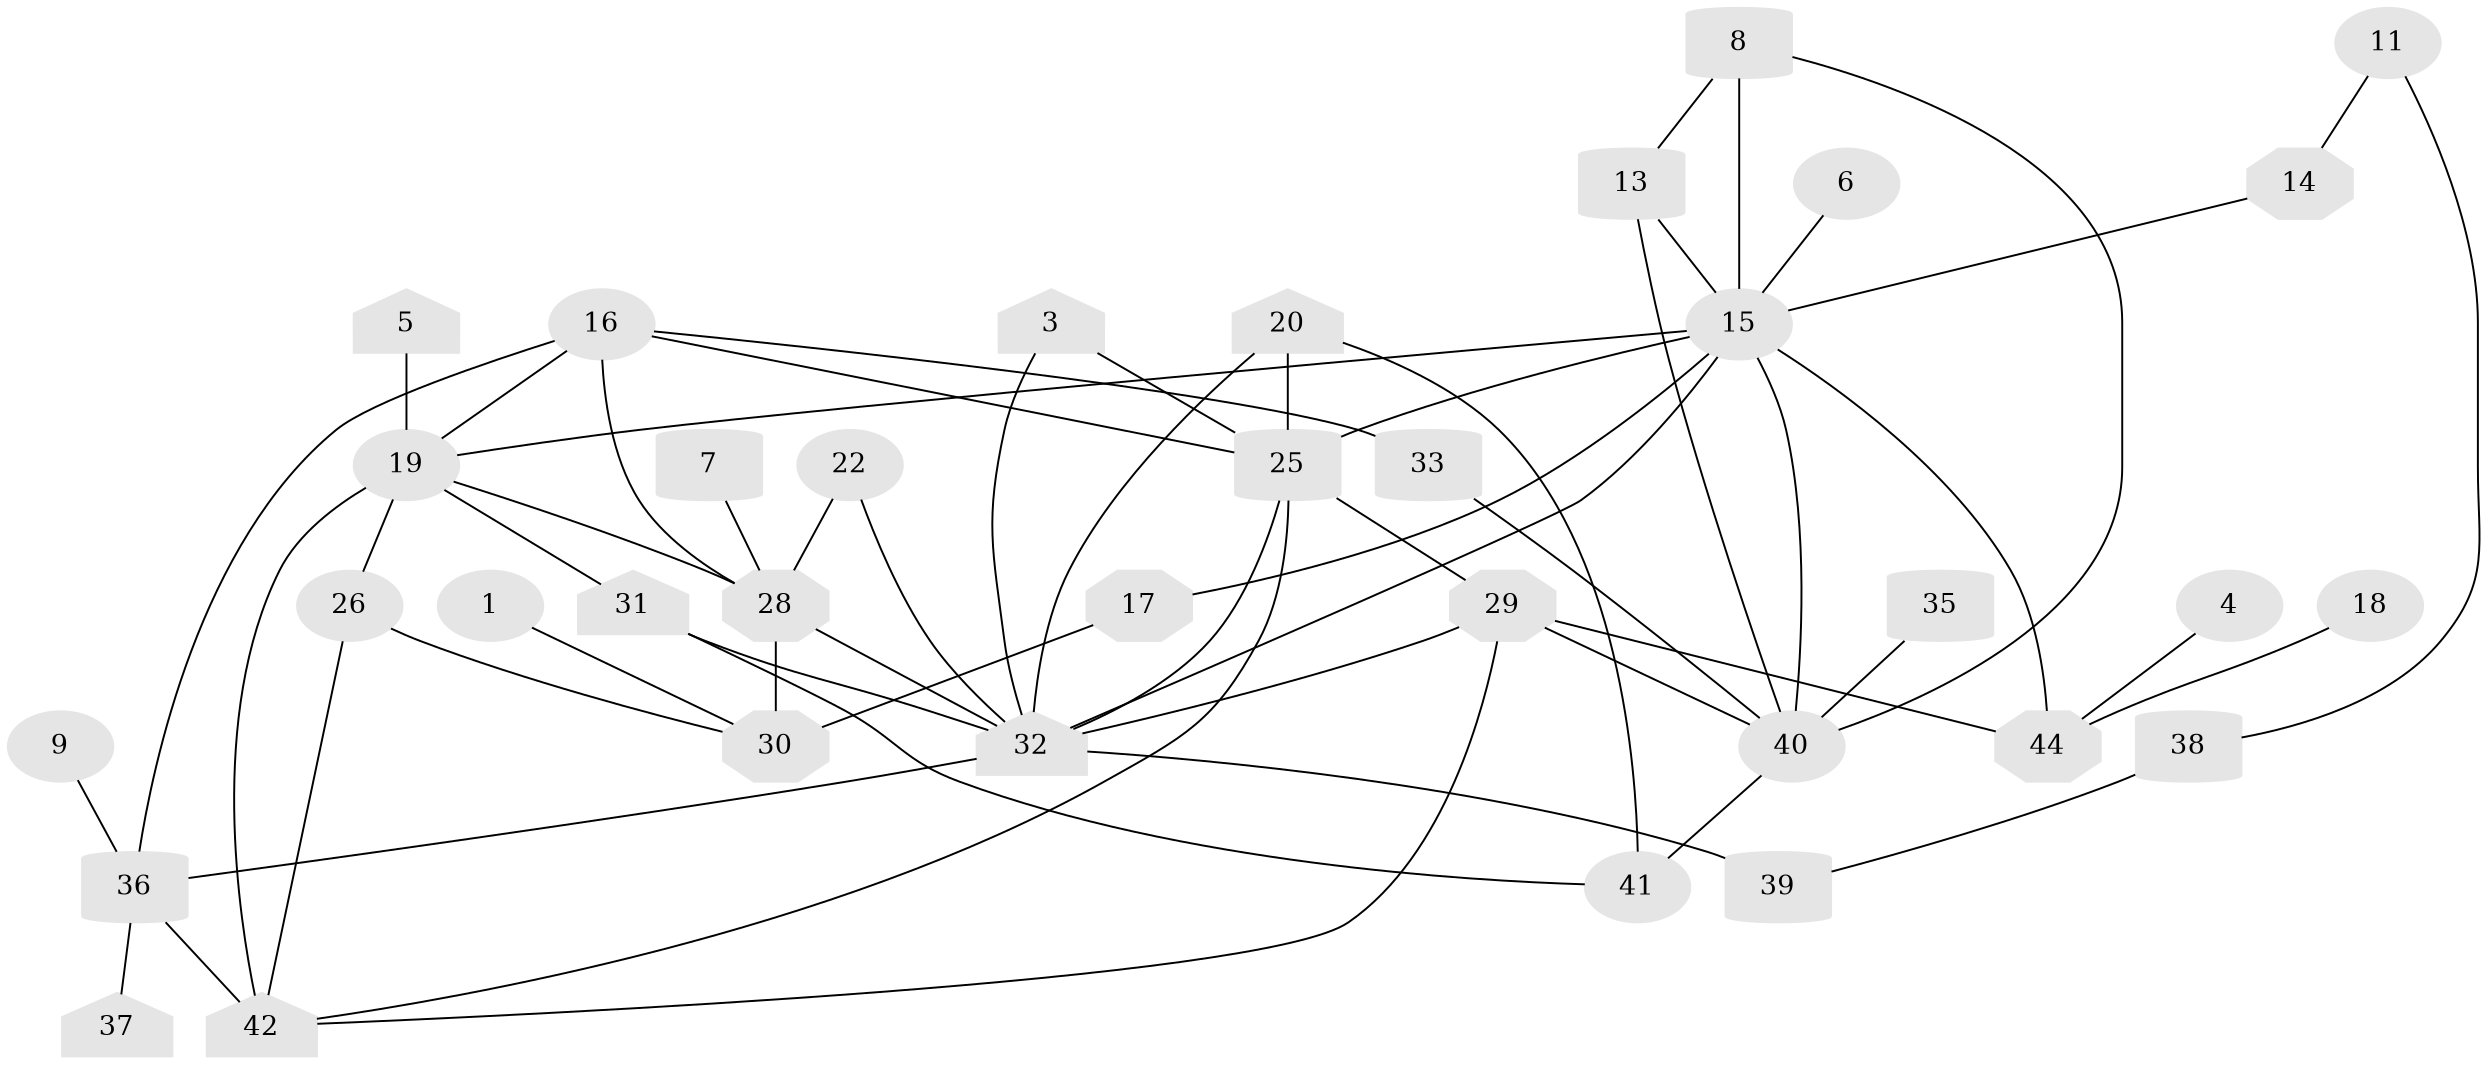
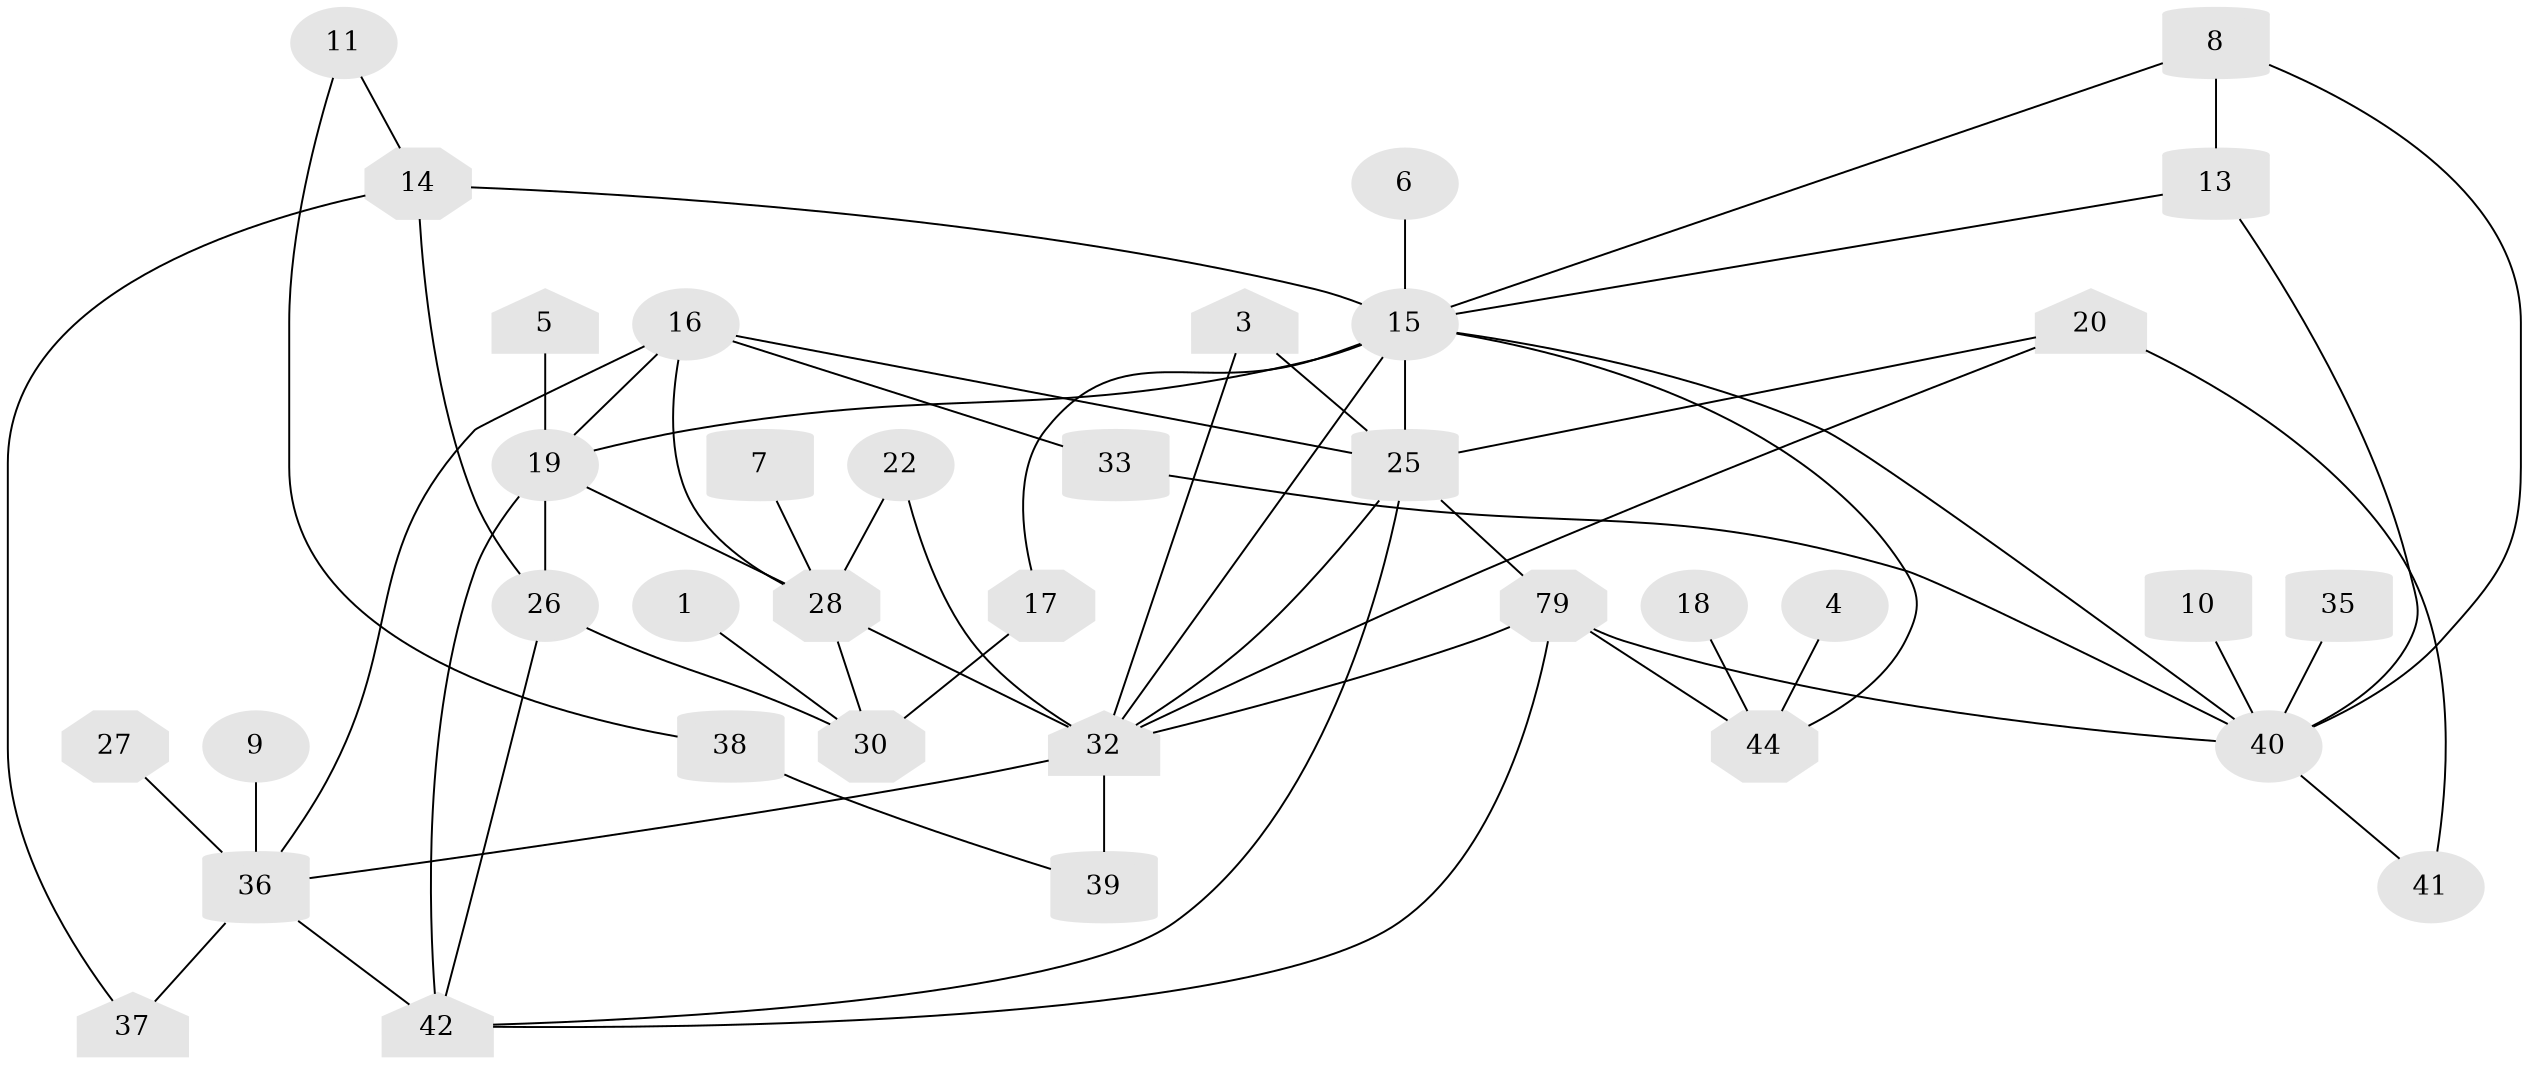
edge "14" -- "26": added
edge "14" -- "37": added
node "31": removed
node "29": label "29" -> "79"
node "10": added
node "27": added
